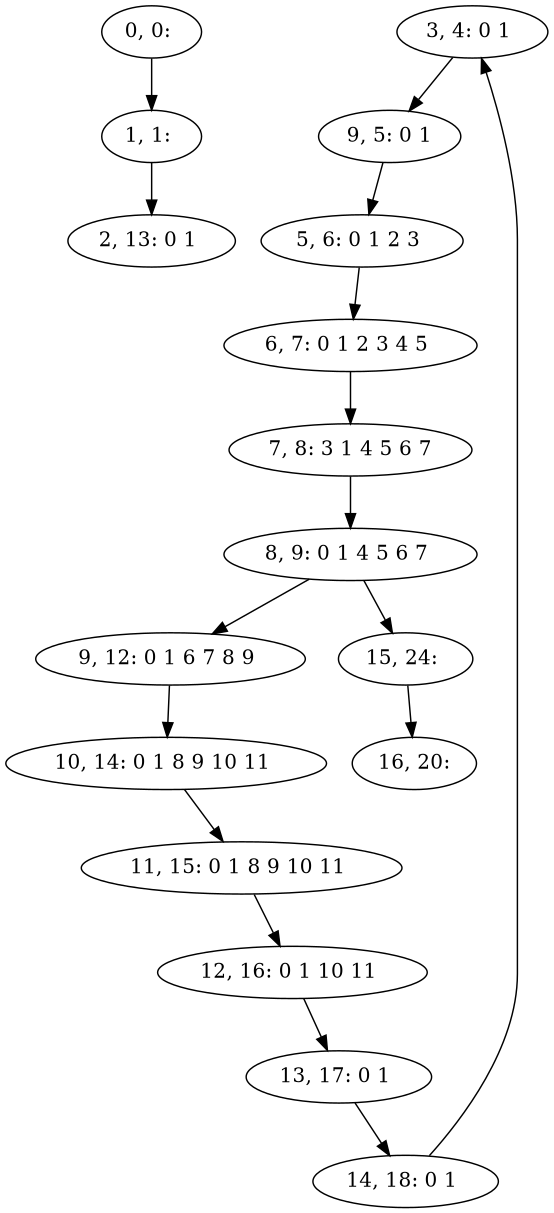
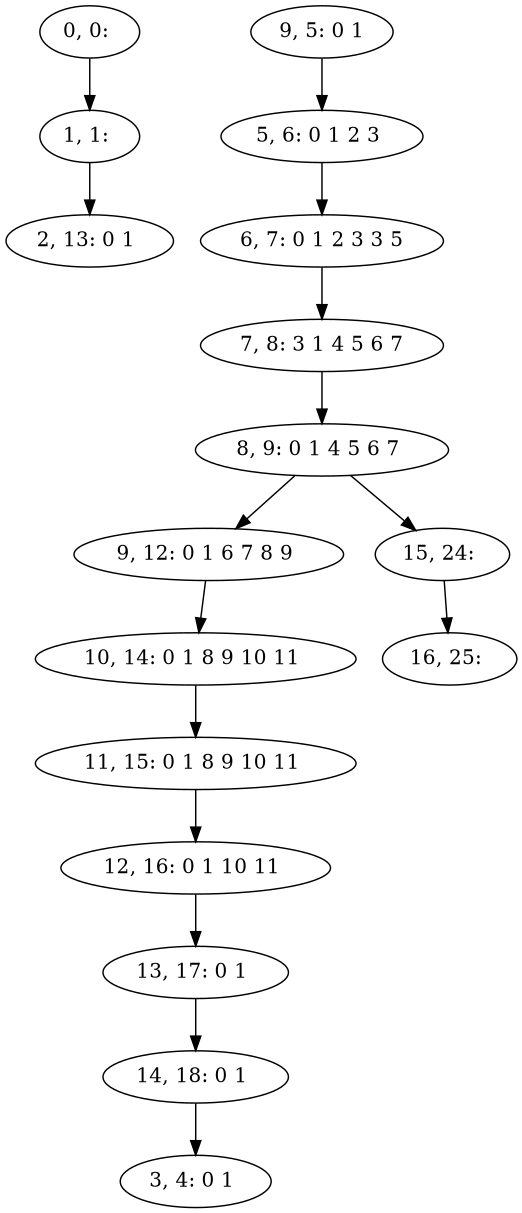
edge "3, 4: 0 1" -> "9, 5: 0 1": removed
node "6, 7: 0 1 2 3 4 5": label "6, 7: 0 1 2 3 4 5" -> "6, 7: 0 1 2 3 3 5"
node "16, 20:": label "16, 20:" -> "16, 25:"
